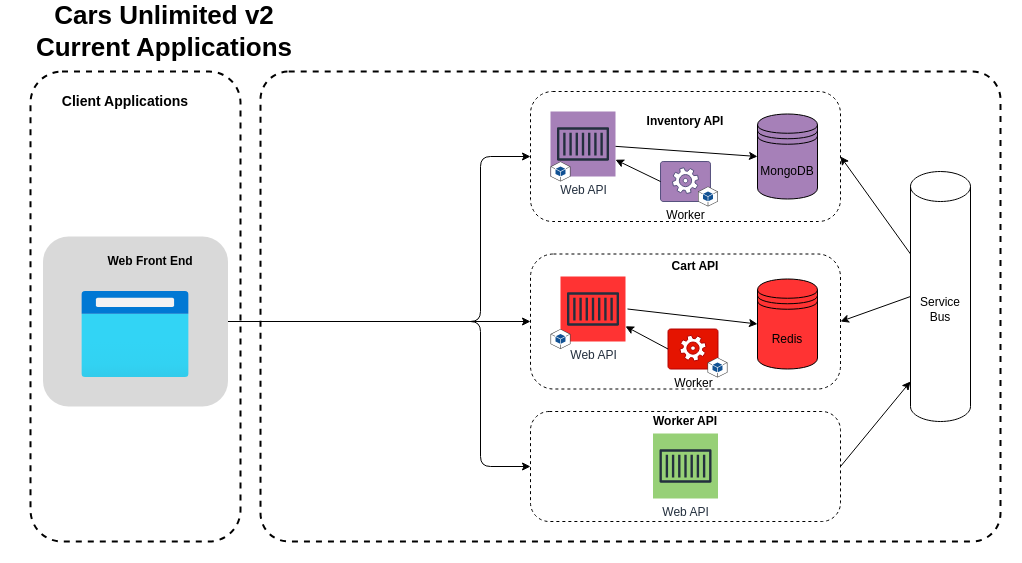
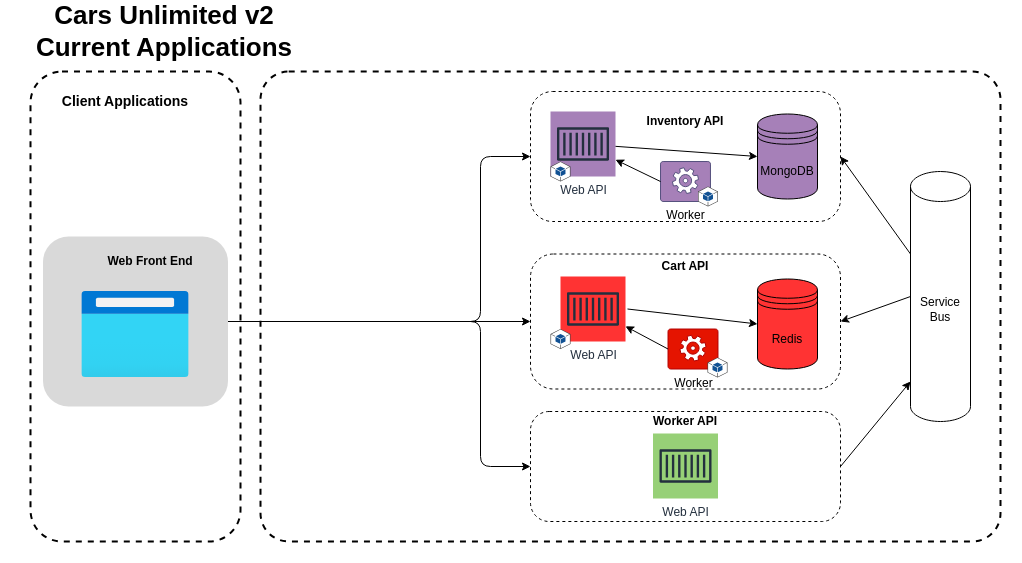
node "Cart API": moved (696, 267) -> (686, 267)
